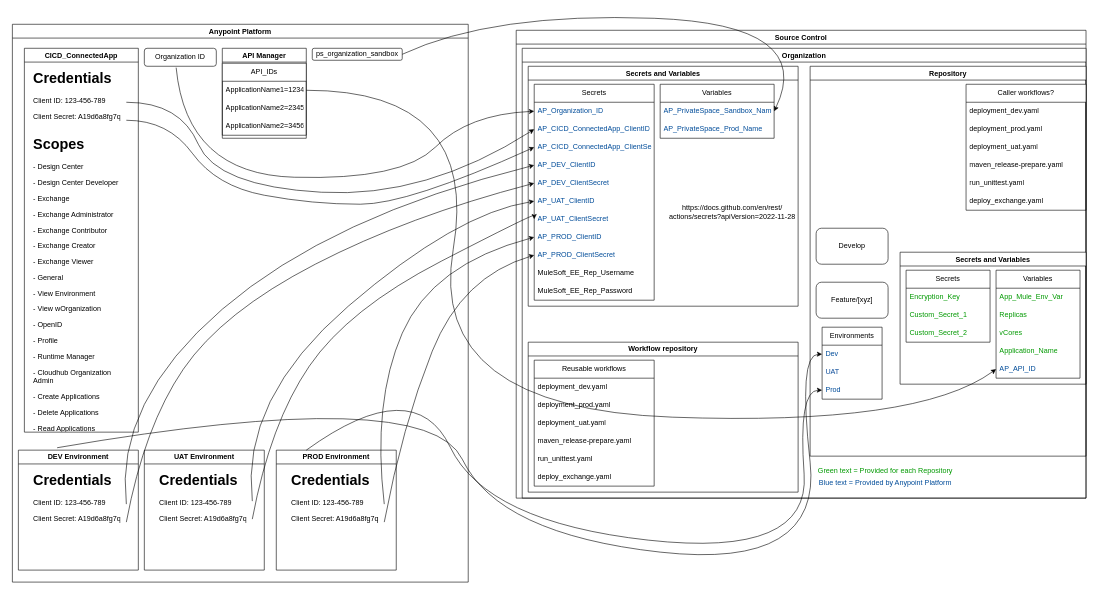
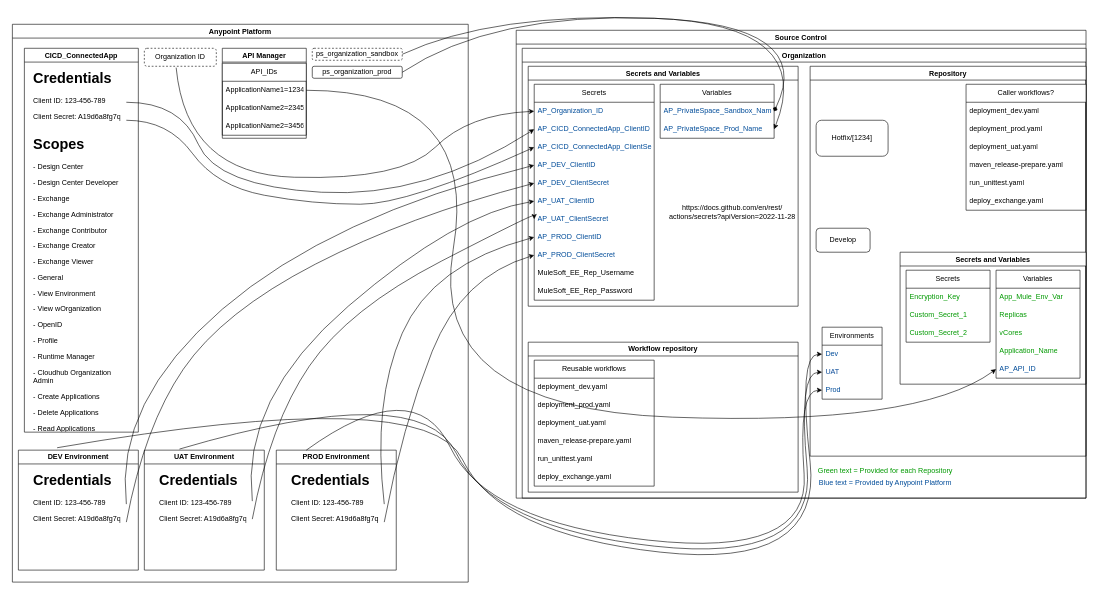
edge "ps_organization_prod" -> "AP_PrivateSpace_Prod_Name": added
node "ps_organization_sandbox": style solid -> dashed
node "Organization ID": style solid -> dashed
node "ps_organization_prod": added
edge "ps_organization_sandbox" -> "AP_PrivateSpace_Sandbox_Name": arrowhead classic -> diamond
node "Hotfix/[1234]": added
node "Develop": size 72x36 -> 54x24
node "Feature/[xyz]": removed
edge "UAT Environment" -> "UAT": added
